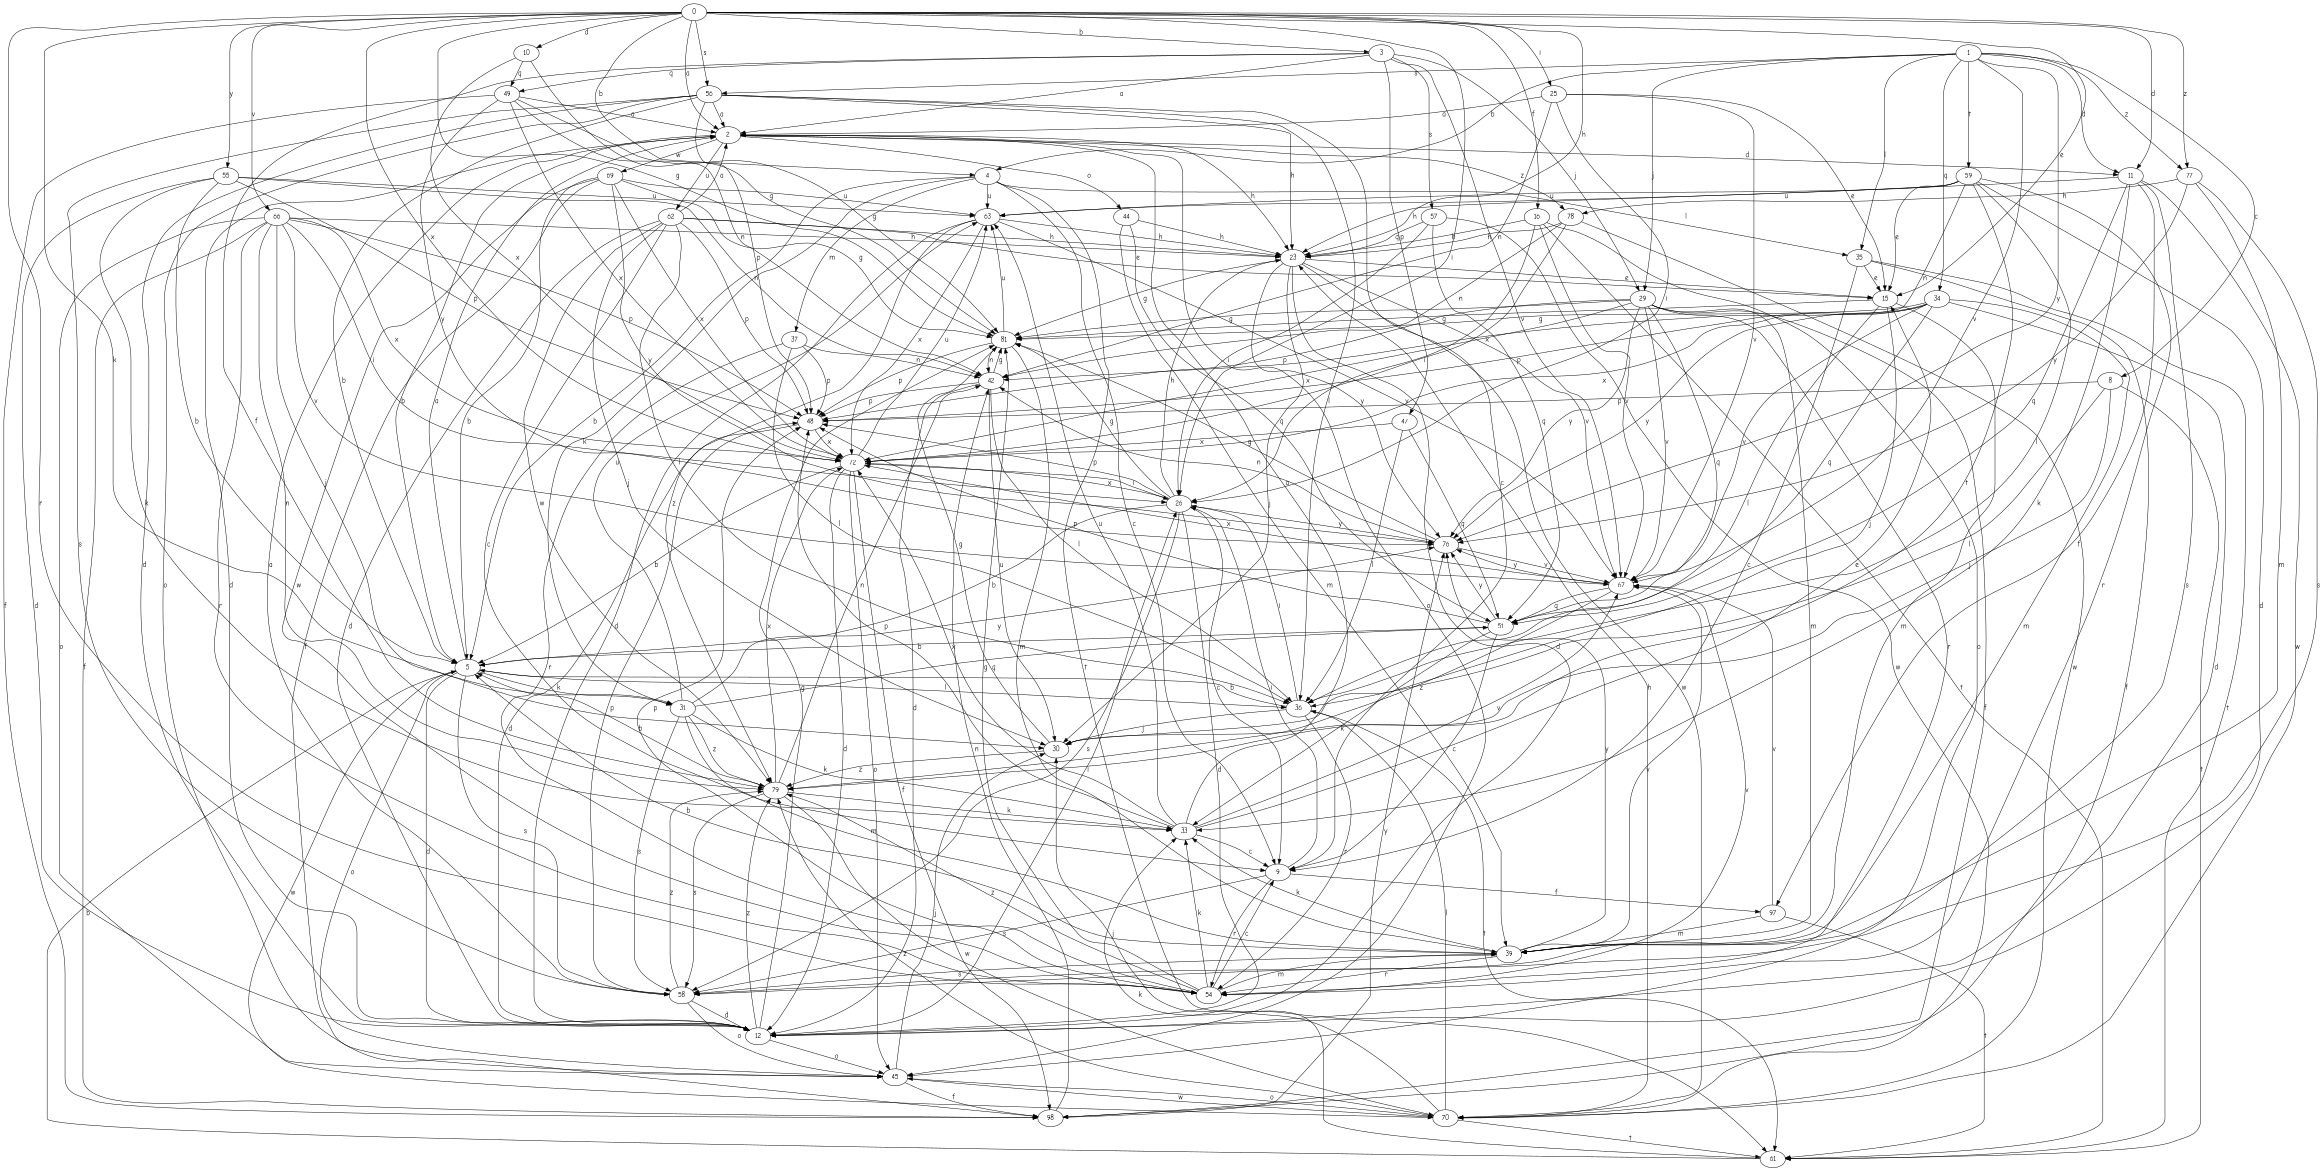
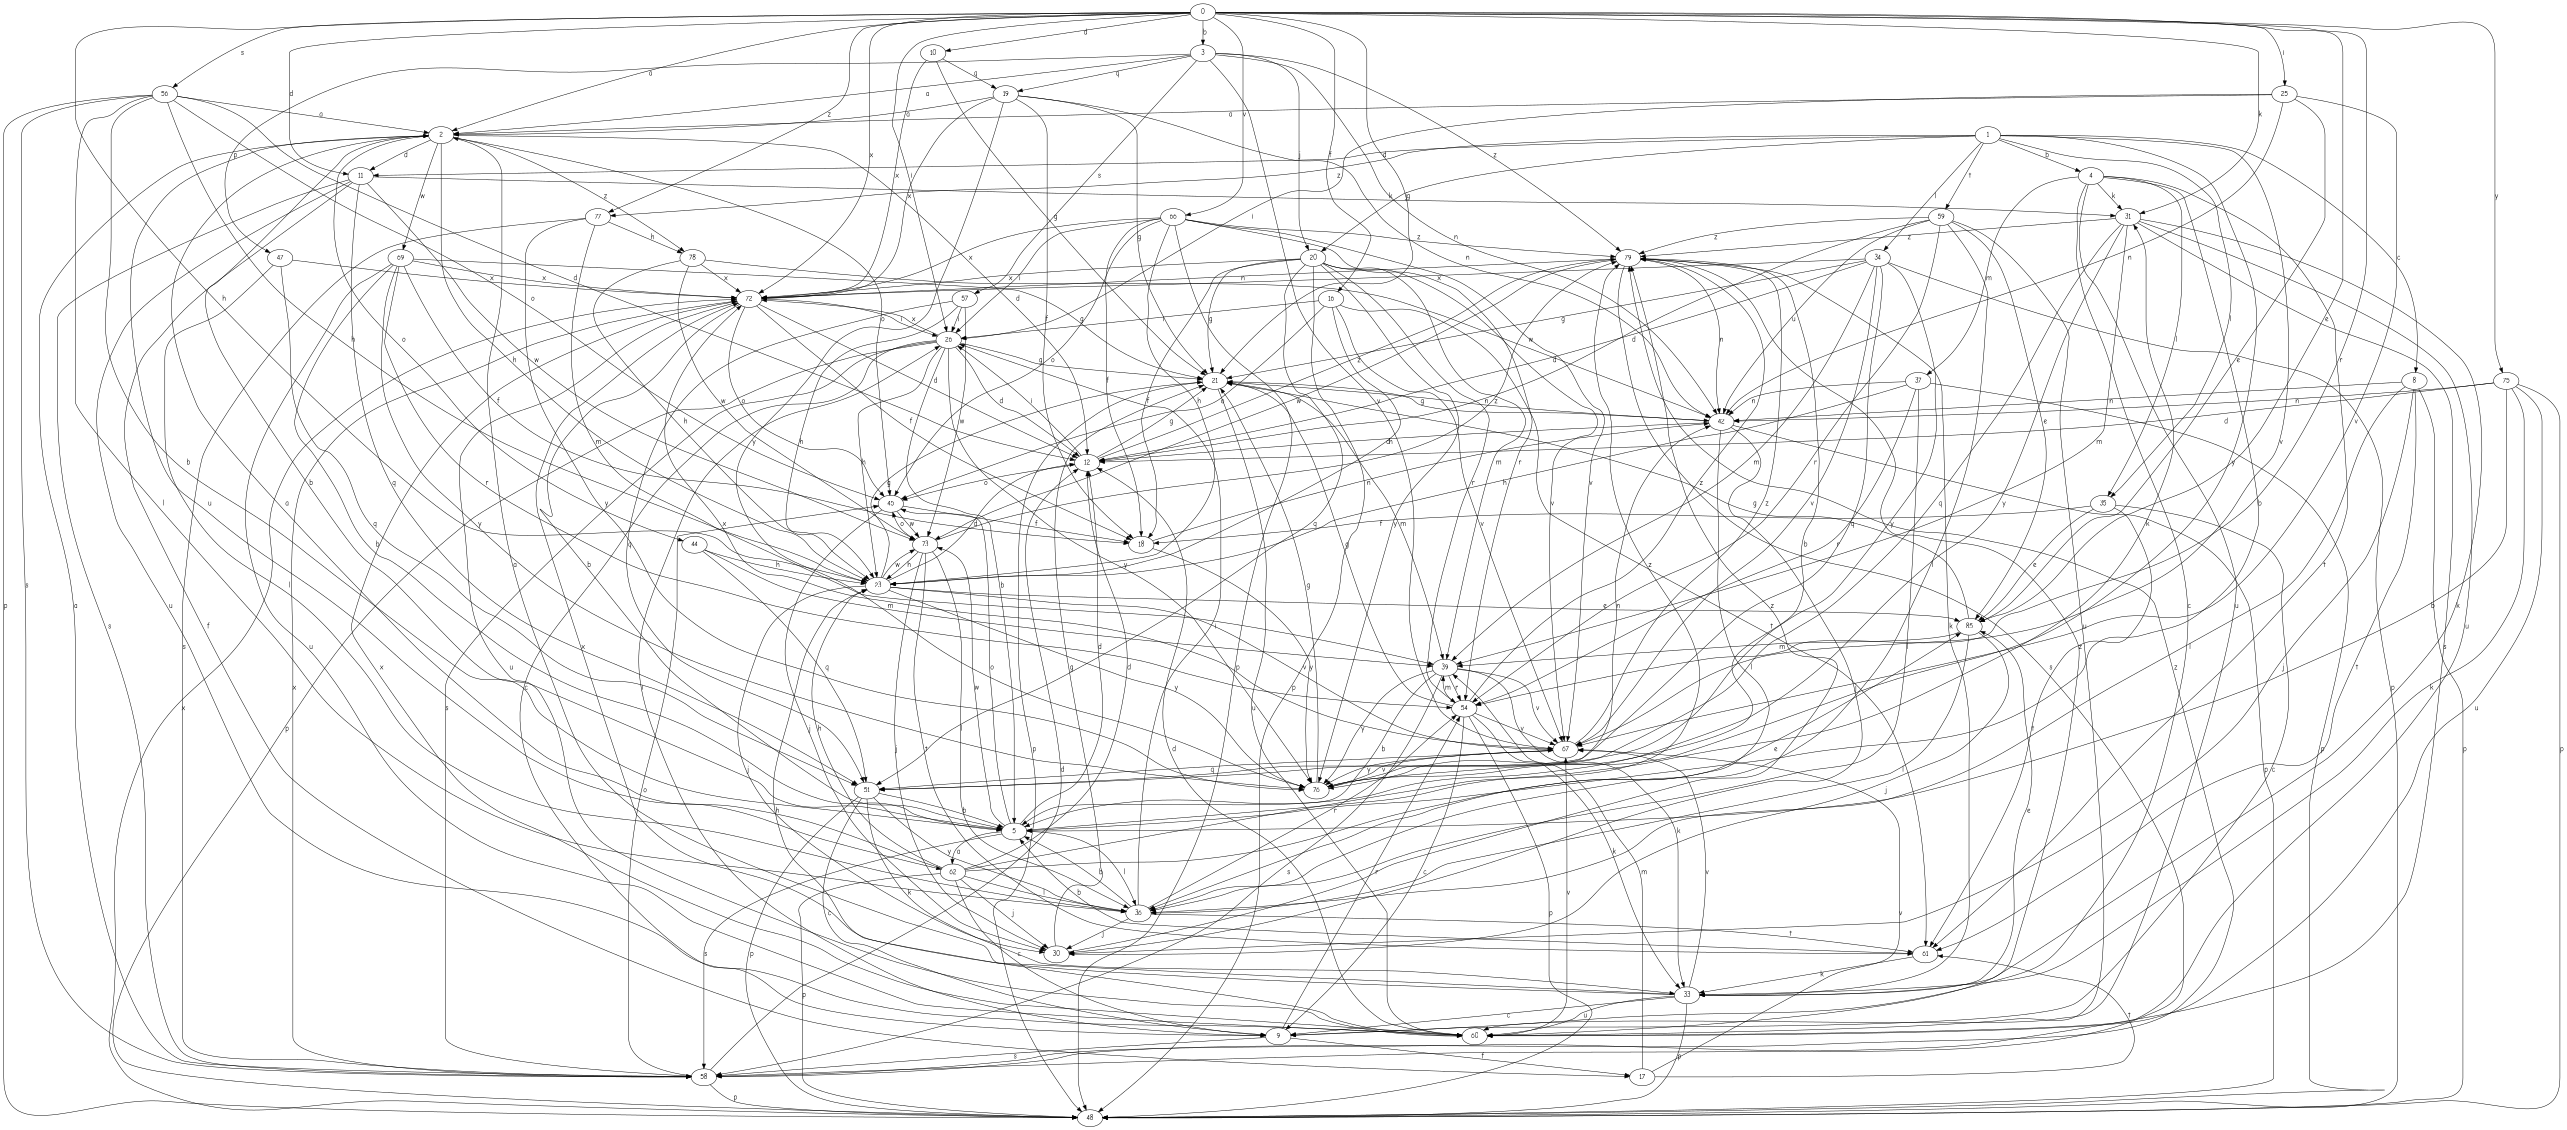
edge "1" -> "56": removed, label "s"
node "49": label "49" -> "19"
edge "0" -> "4": removed, label "b"
node "55": label "55" -> "75"
edge "1" -> "34": label "q" -> "l"
edge "59" -> "23": now "37" -> "23"
node "63": label "63" -> "60"
edge "57" -> "23": label "q" -> "h"
edge "3" -> "42": added, label "n"
edge "56" -> "9": removed, label "c"
edge "59" -> "42": label "n" -> "u"
edge "78" -> "42": label "n" -> "w"
node "29": label "29" -> "20"
node "15": label "15" -> "85"
edge "5" -> "2": now "5" -> "62"
node "81": label "81" -> "21"
edge "8" -> "42": added, label "n"
edge "3" -> "79": label "f" -> "z"
edge "59" -> "79": label "t" -> "z"
edge "66" -> "79": label "n" -> "z"
edge "62" -> "79": label "w" -> "z"
edge "42" -> "30": label "u" -> "j"
edge "69" -> "54": label "w" -> "r"
edge "51" -> "76": now "51" -> "36"
edge "79" -> "72": label "x" -> "n"
edge "11" -> "33": now "11" -> "31"
edge "66" -> "30": removed, label "j"
edge "58" -> "72": added, label "x"
edge "48" -> "12": removed, label "d"
node "97": label "97" -> "17"
node "98": label "98" -> "18"
node "70": label "70" -> "73"
